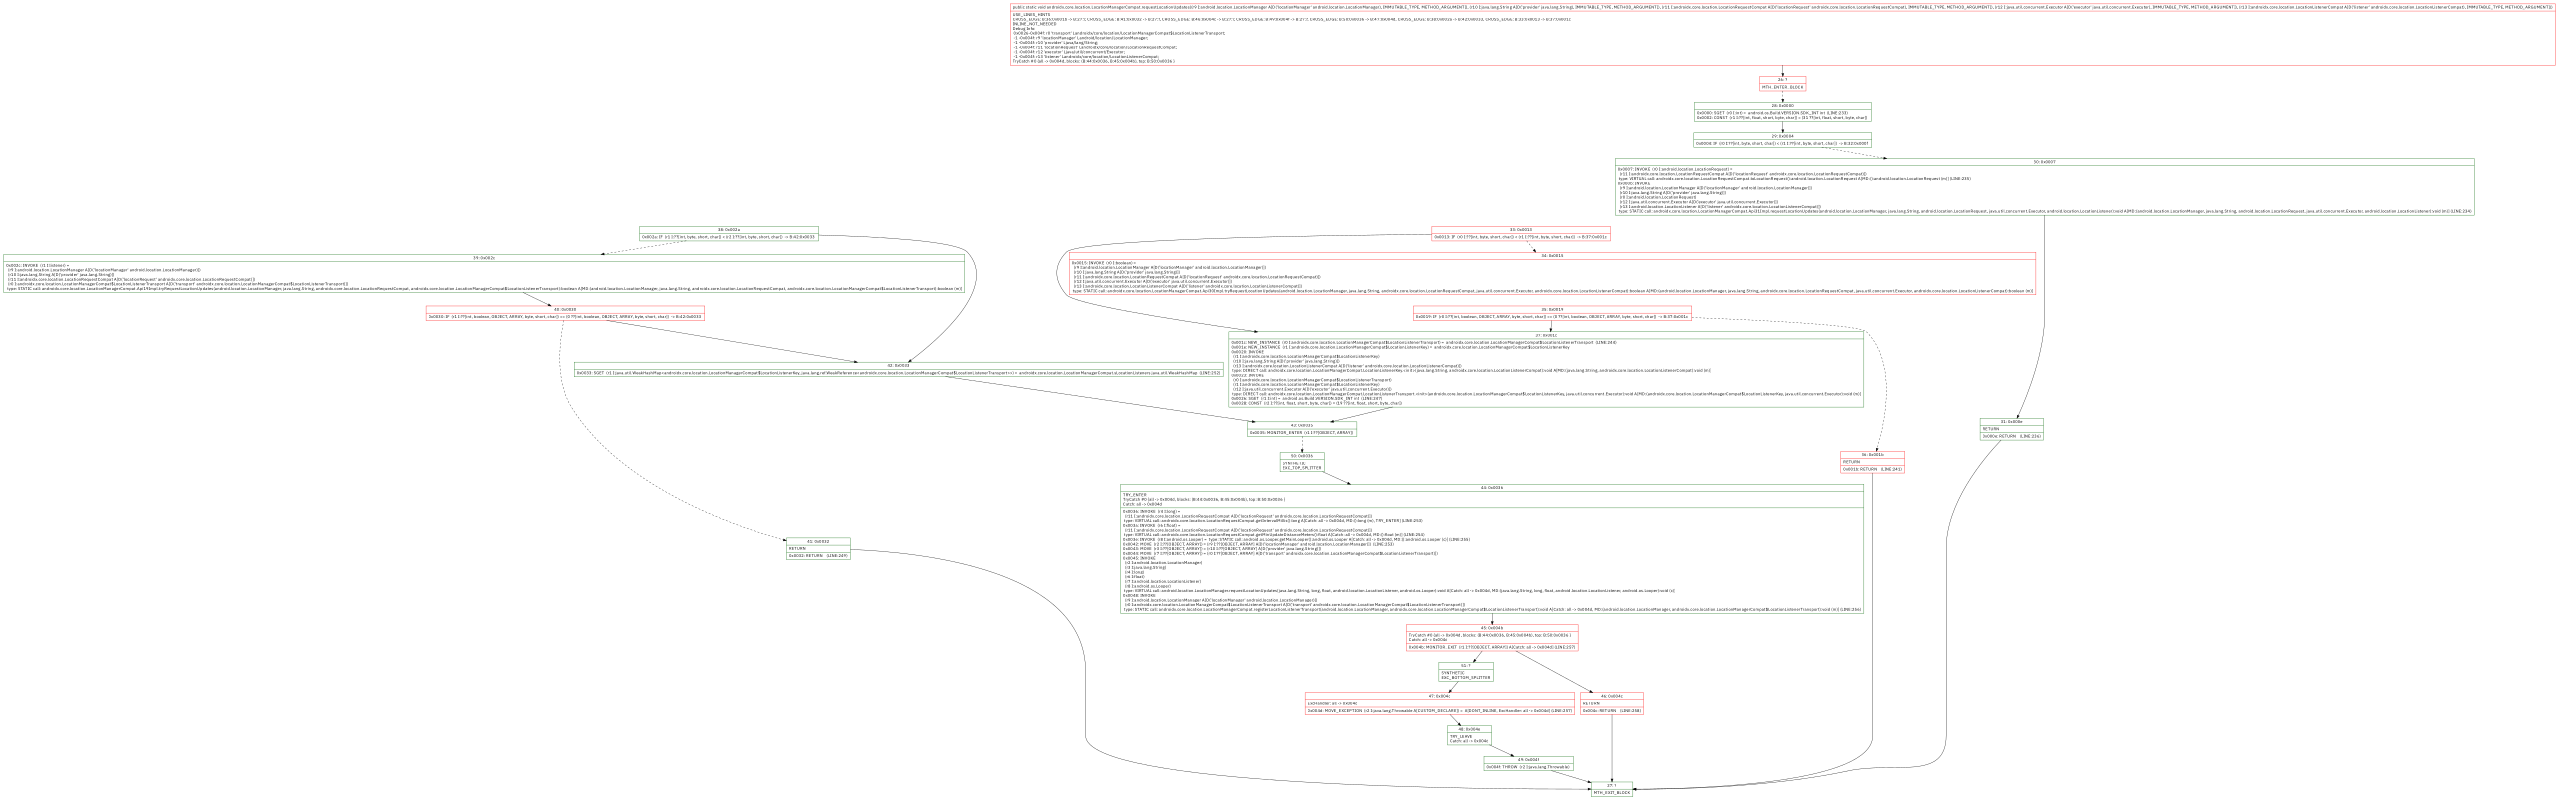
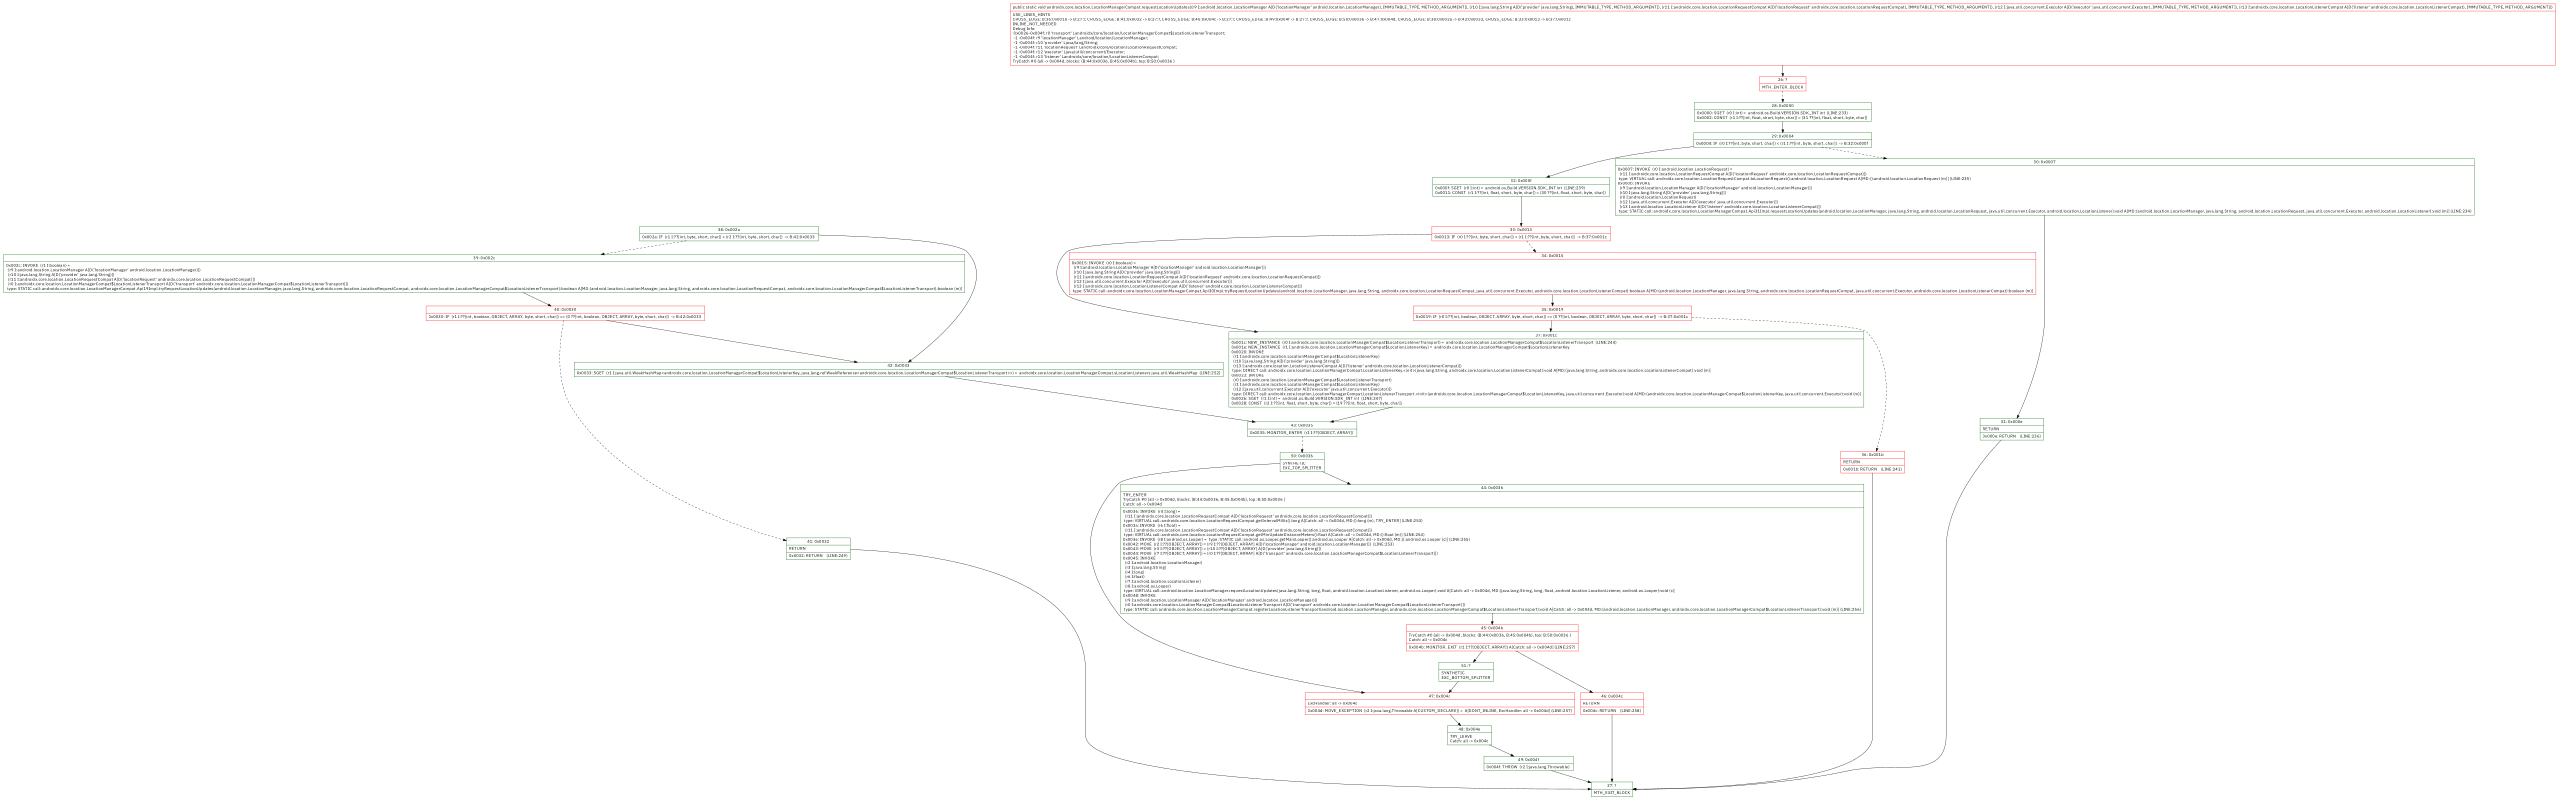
node "32: 0x000f": added
node "39: 0x002c": text "0x002c: INVOKE  (r1 I:listener) =" -> "0x002c: INVOKE  (r1 I:boolean) ="
edge "34: 0x0015" -> "35: 0x0019": added
edge "50: 0x0036" -> "47: 0x004d": added
